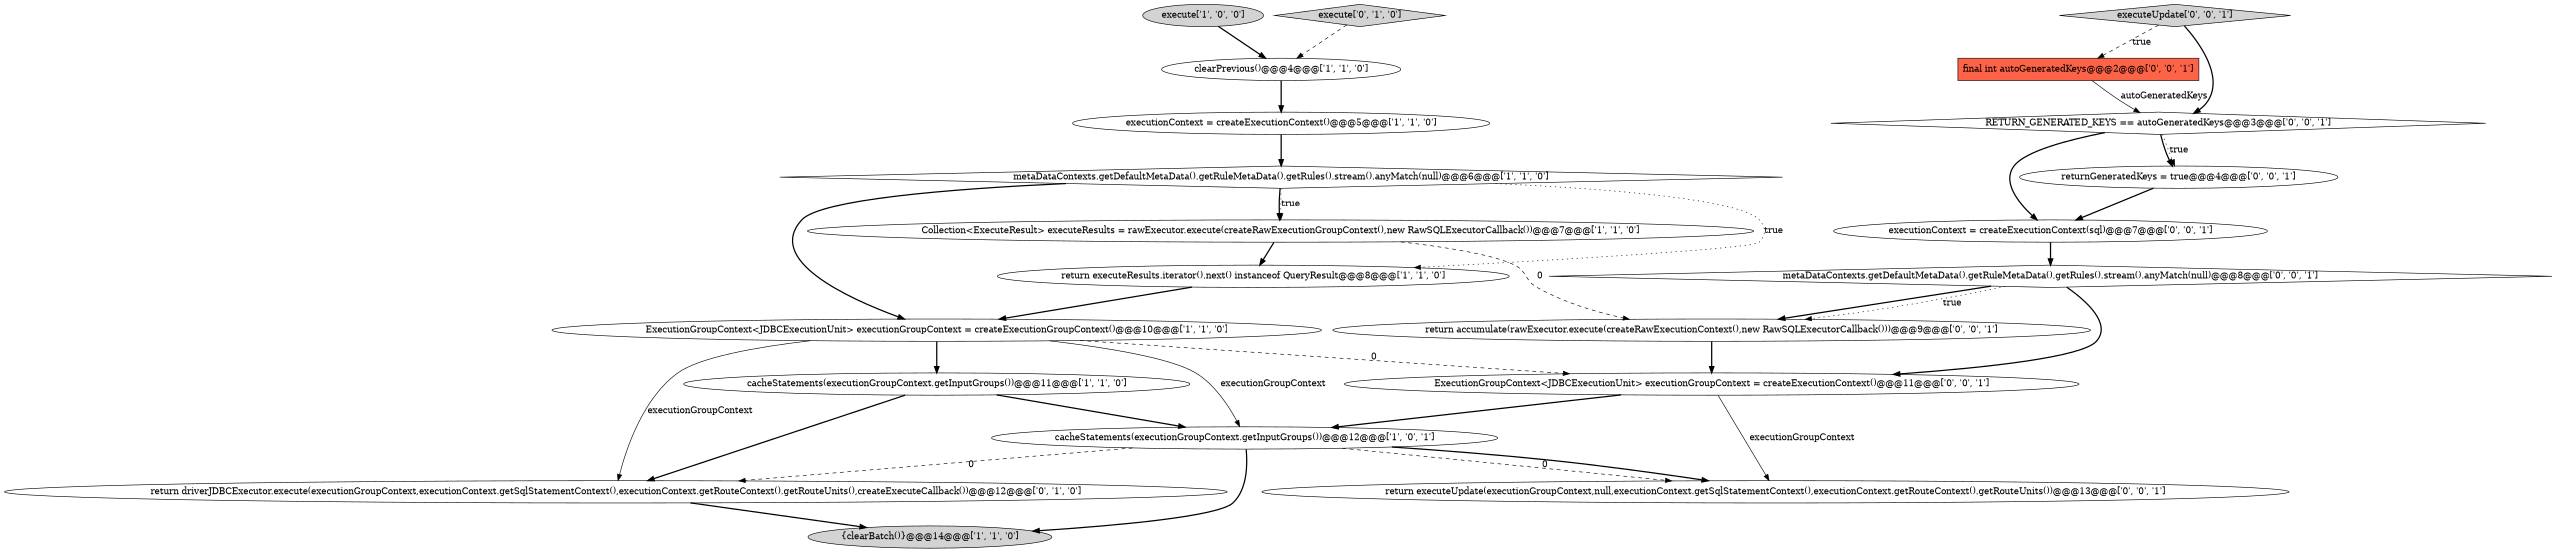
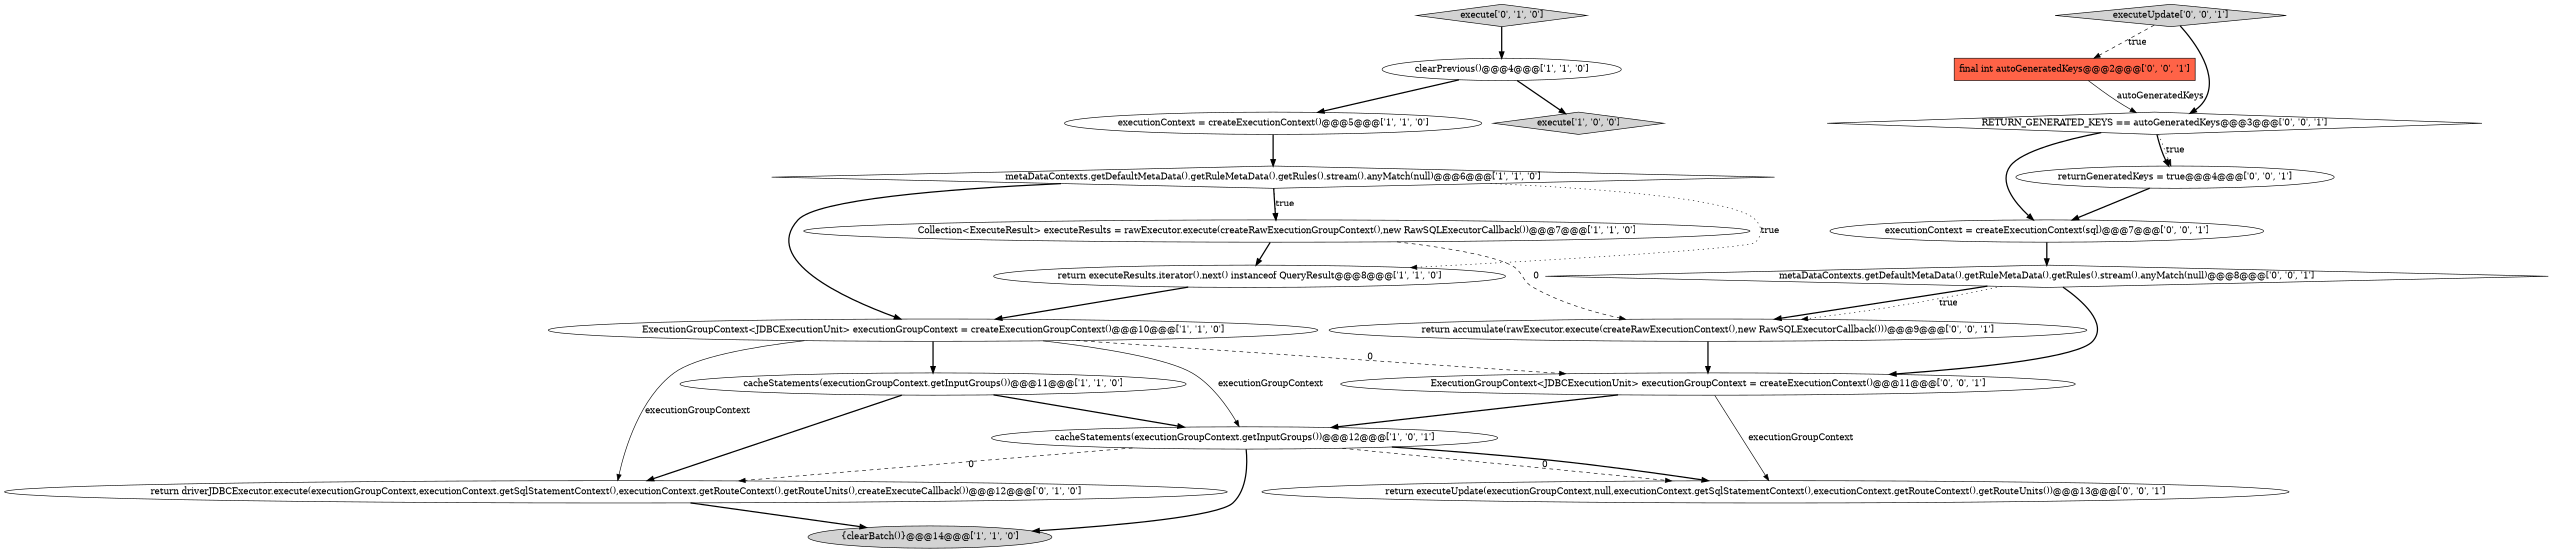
node "execute['1', '0', '0']": shape ellipse -> diamond
edge "execute['0', '1', '0']" -> "clearPrevious()@@@4@@@['1', '1', '0']": style dashed -> bold
edge "execute['1', '0', '0']" -> "clearPrevious()@@@4@@@['1', '1', '0']": reversed
